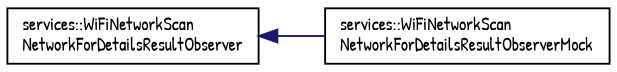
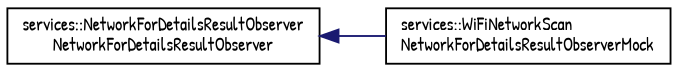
node "services::WiFiNetworkScan NetworkForDetailsResultObserver": label "services::WiFiNetworkScan NetworkForDetailsResultObserver" -> "services::NetworkForDetailsResultObserver NetworkForDetailsResultObserver"
